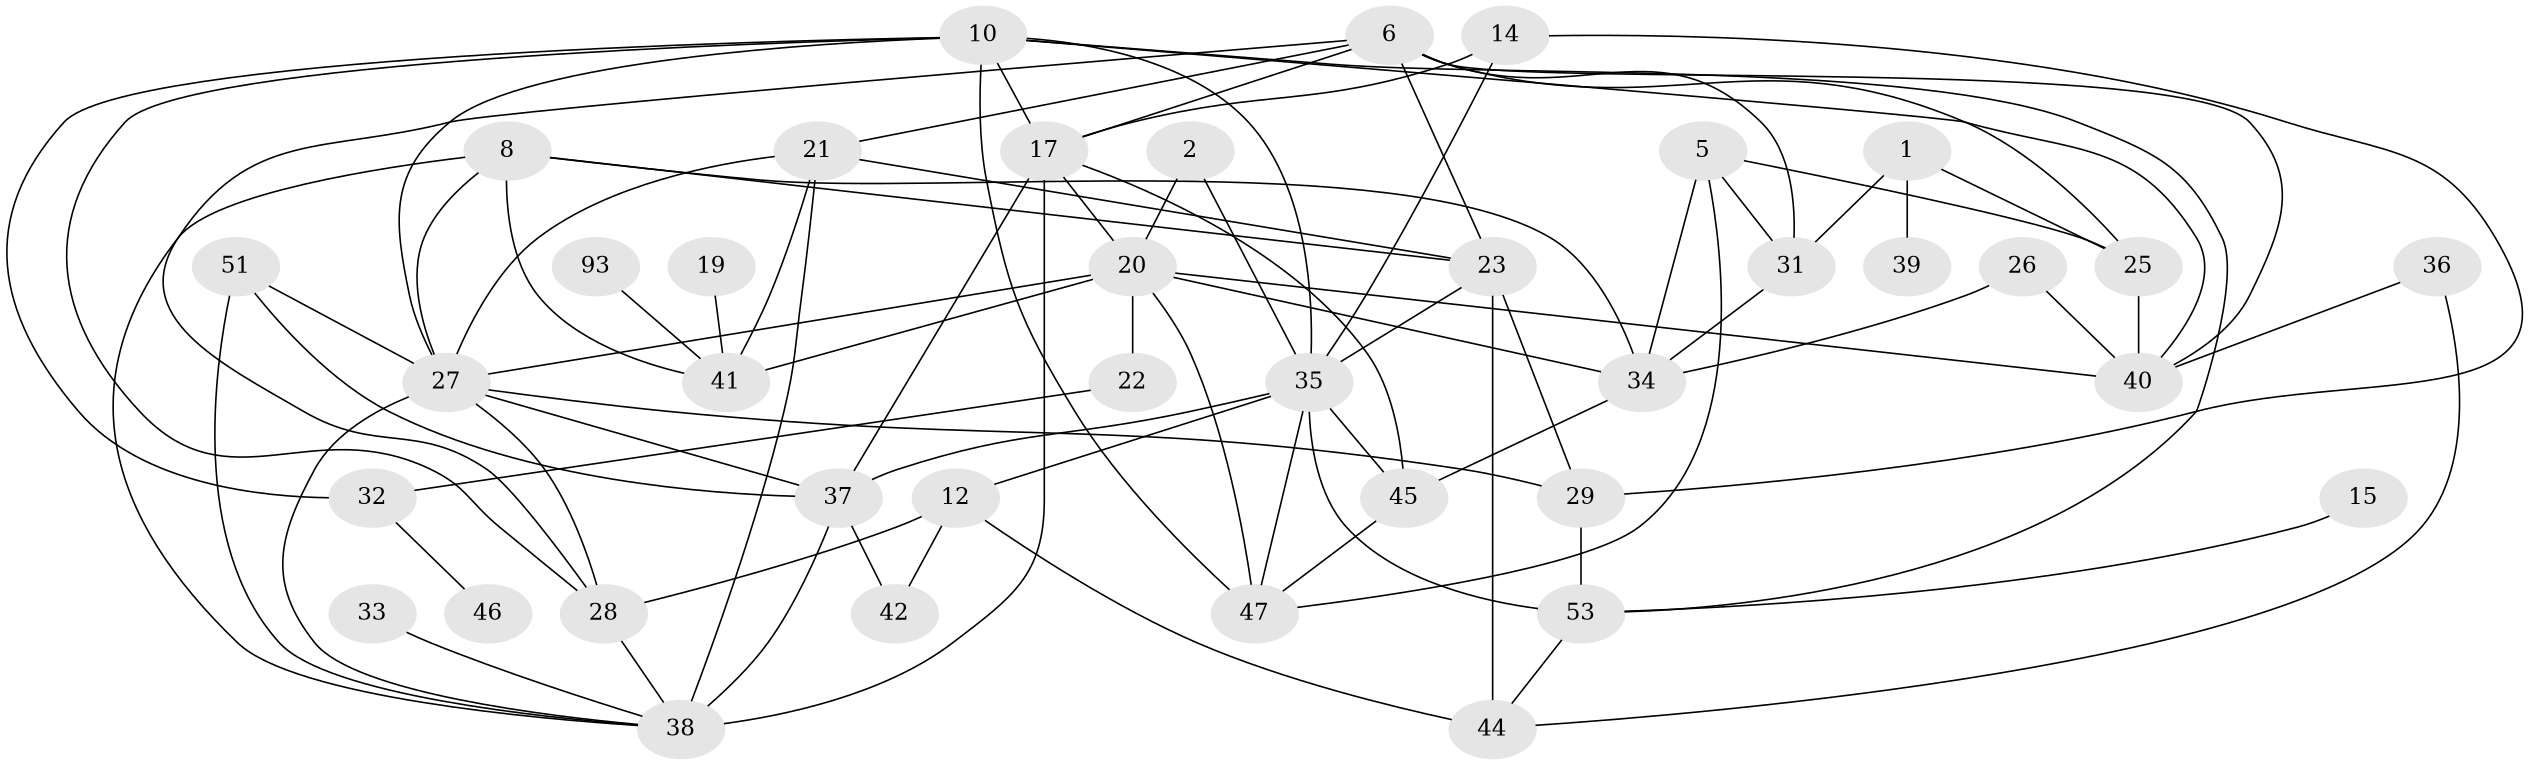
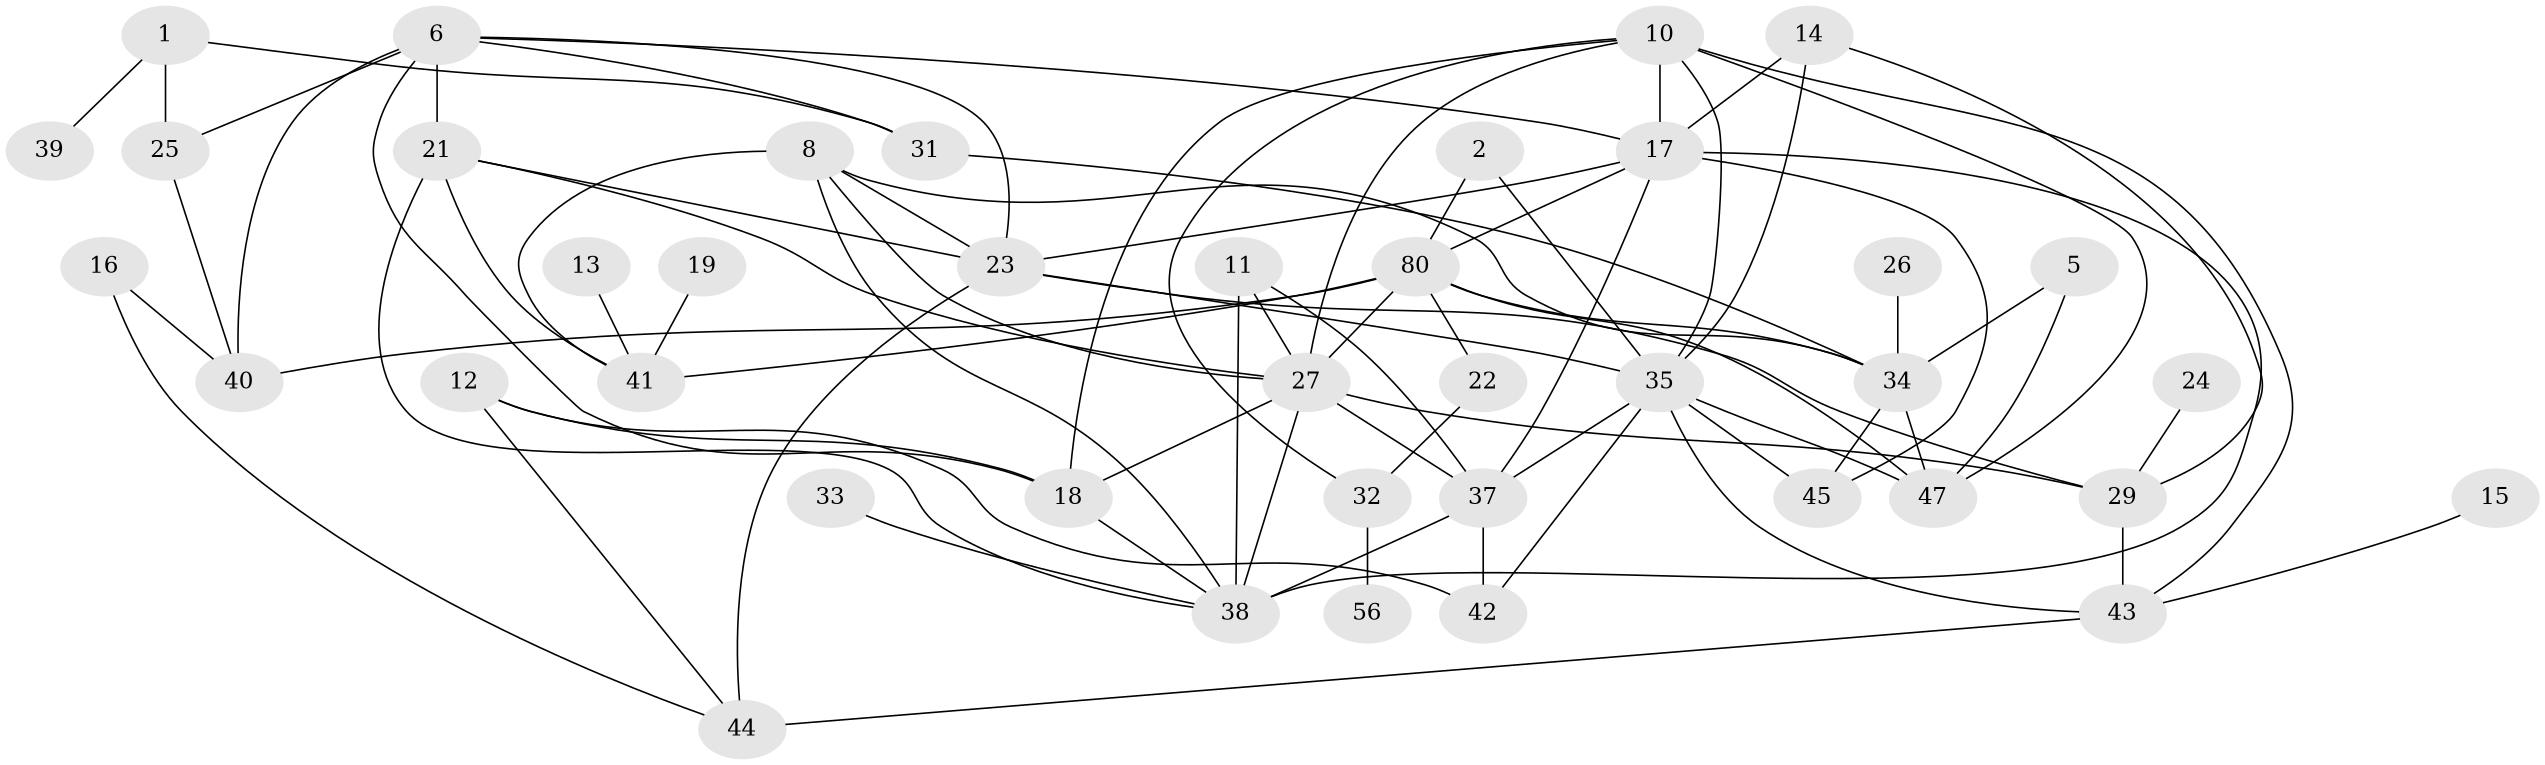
edge "10" -- "40": removed
edge "5" -- "25": removed
edge "5" -- "31": removed
edge "17" -- "23": added
node "51": label "51" -> "11"
node "93": label "93" -> "13"
node "20": label "20" -> "80"
node "36": label "36" -> "16"
edge "26" -- "40": removed
node "24": added
edge "35" -- "12": now "35" -- "42"
edge "45" -- "47": now "34" -- "47"
node "46": label "46" -> "56"
node "28": label "28" -> "18"
node "53": label "53" -> "43"
